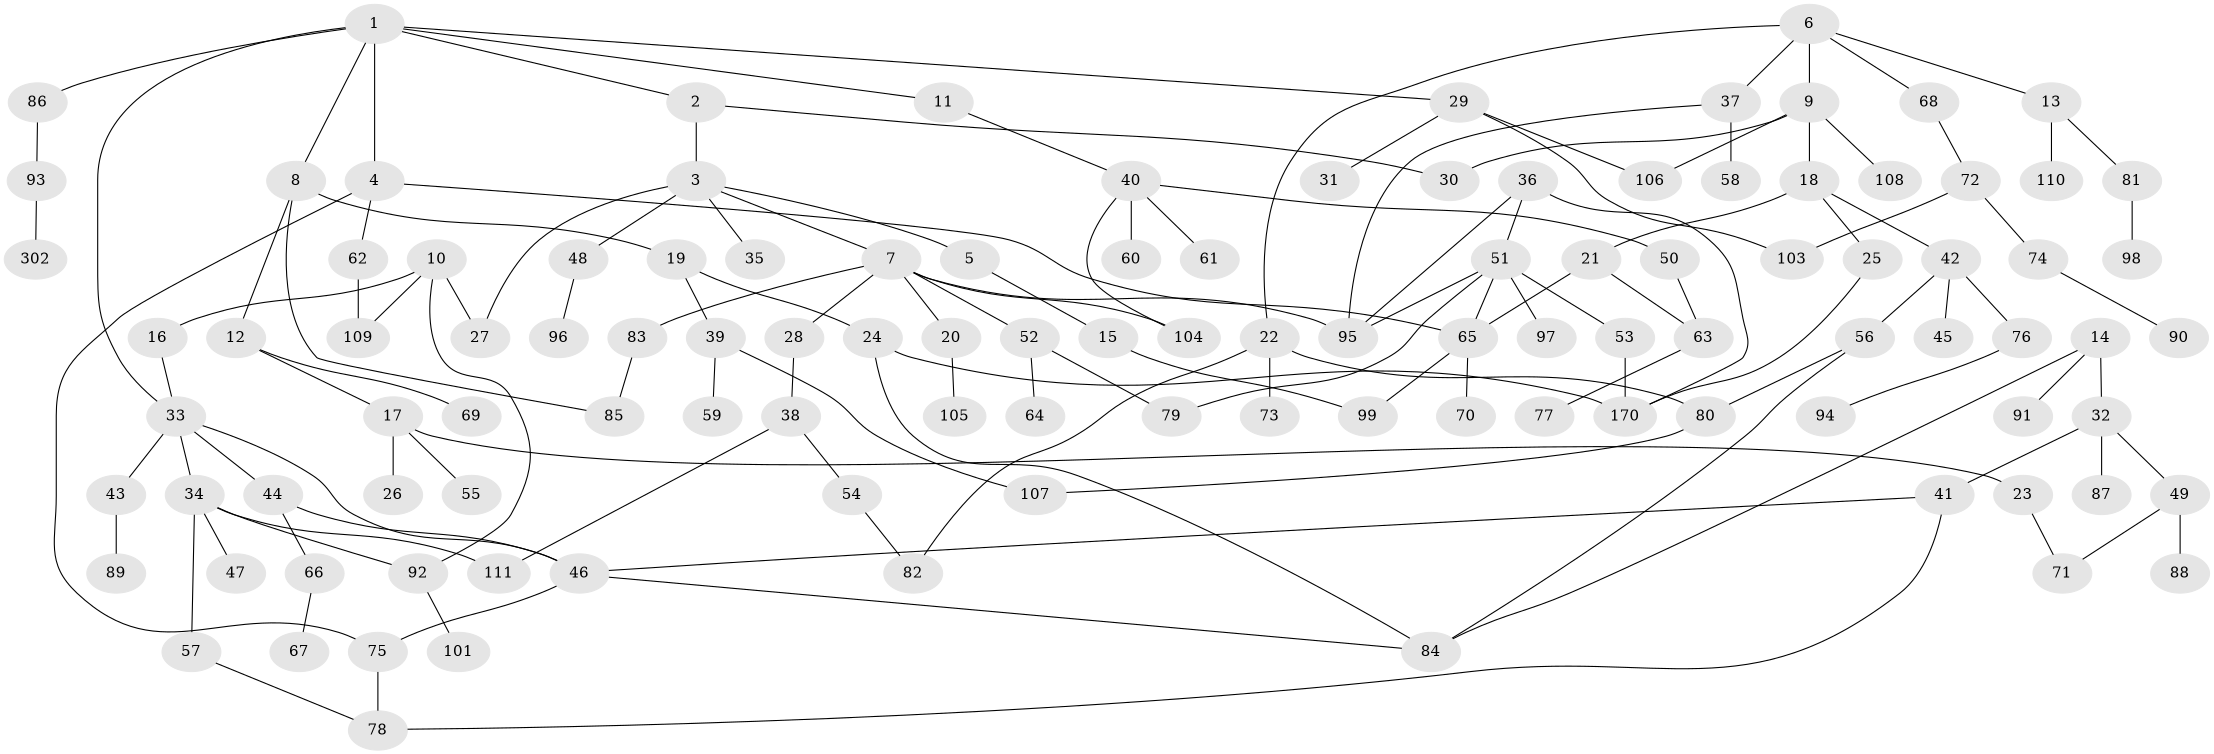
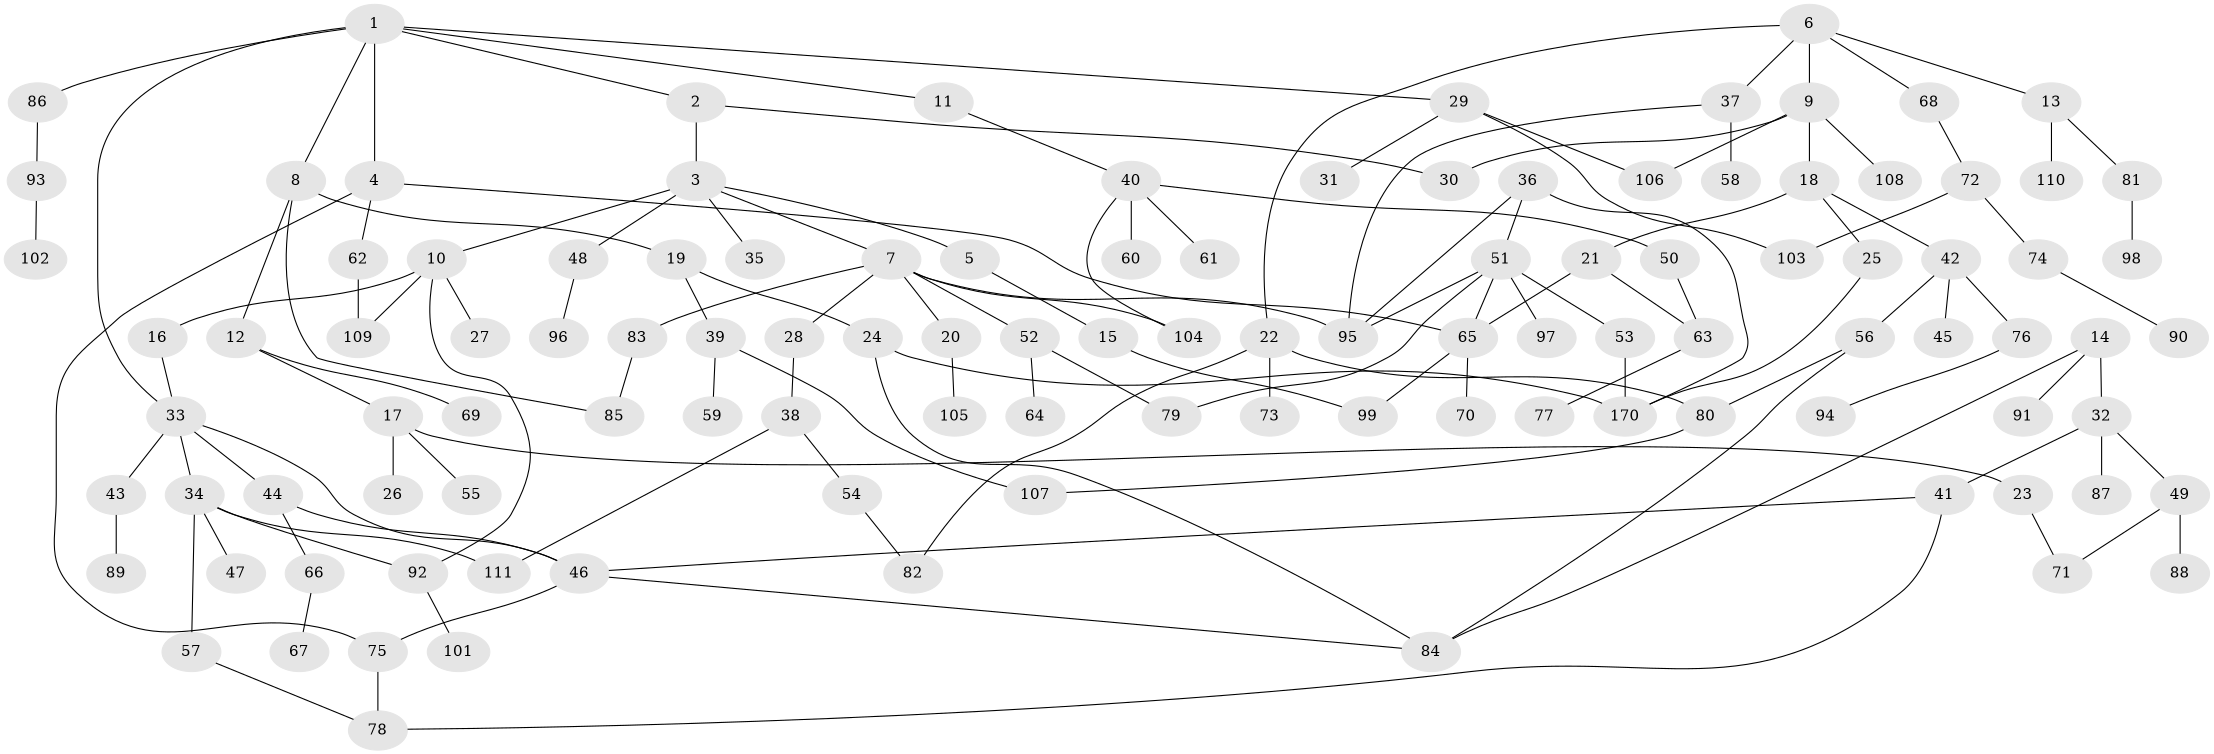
edge "3" -- "27": now "3" -- "10"
node "302": label "302" -> "102"
